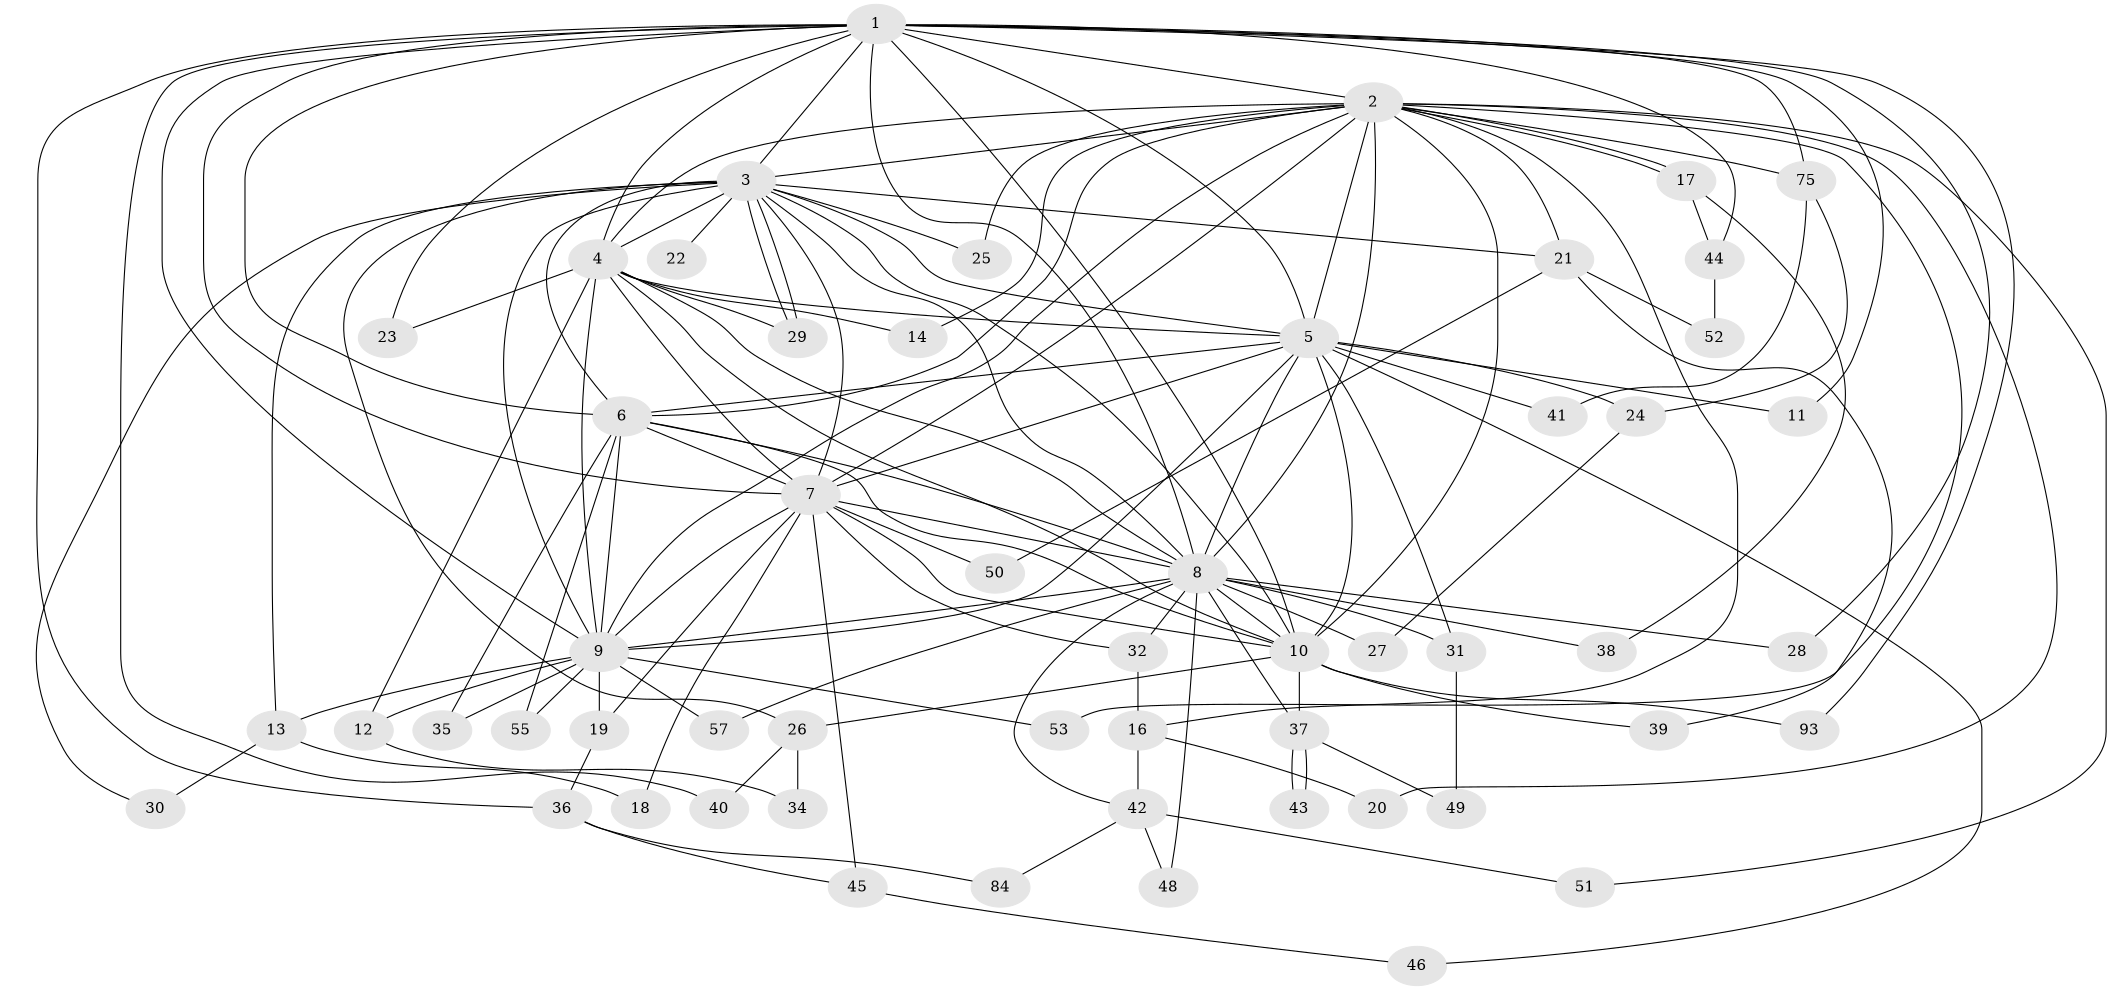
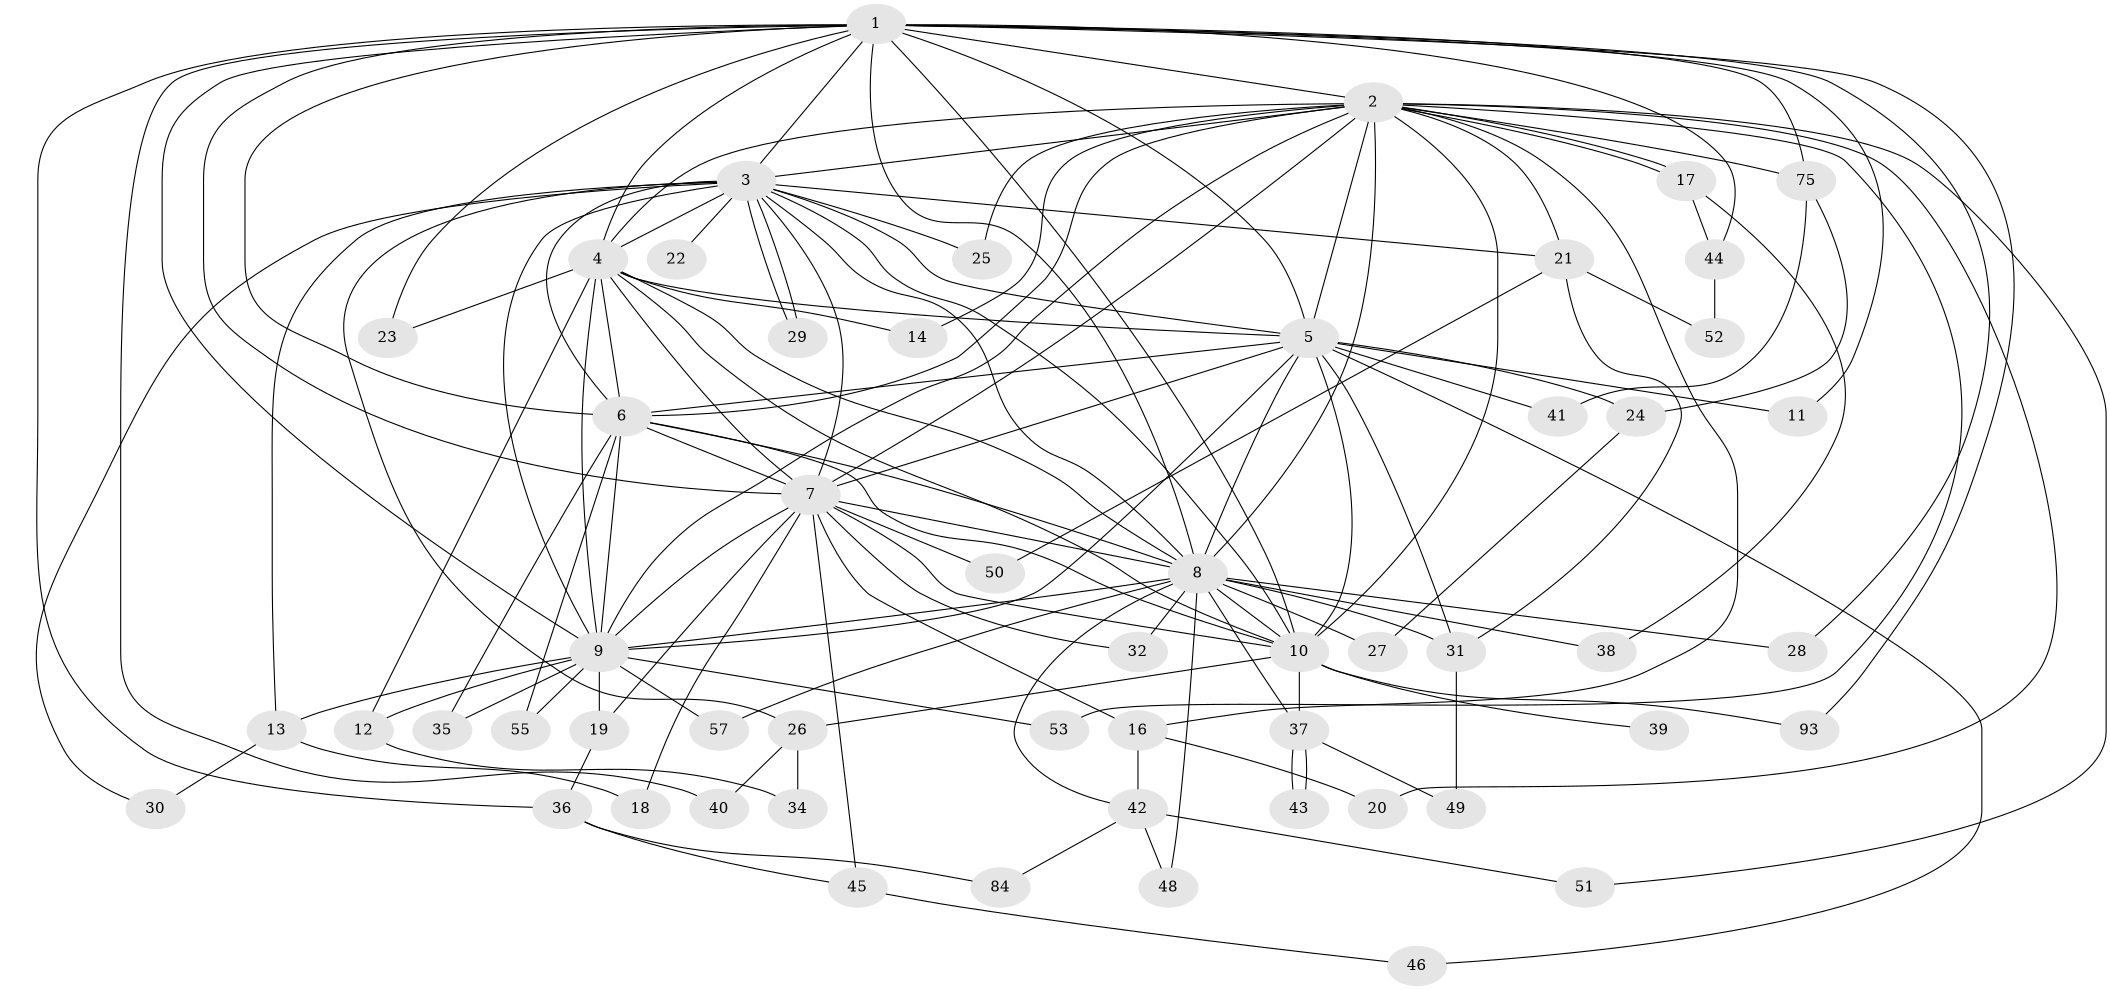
edge "4" -- "29": now "4" -- "6"
edge "21" -- "39": now "21" -- "31"
edge "32" -- "16": now "7" -- "16"
